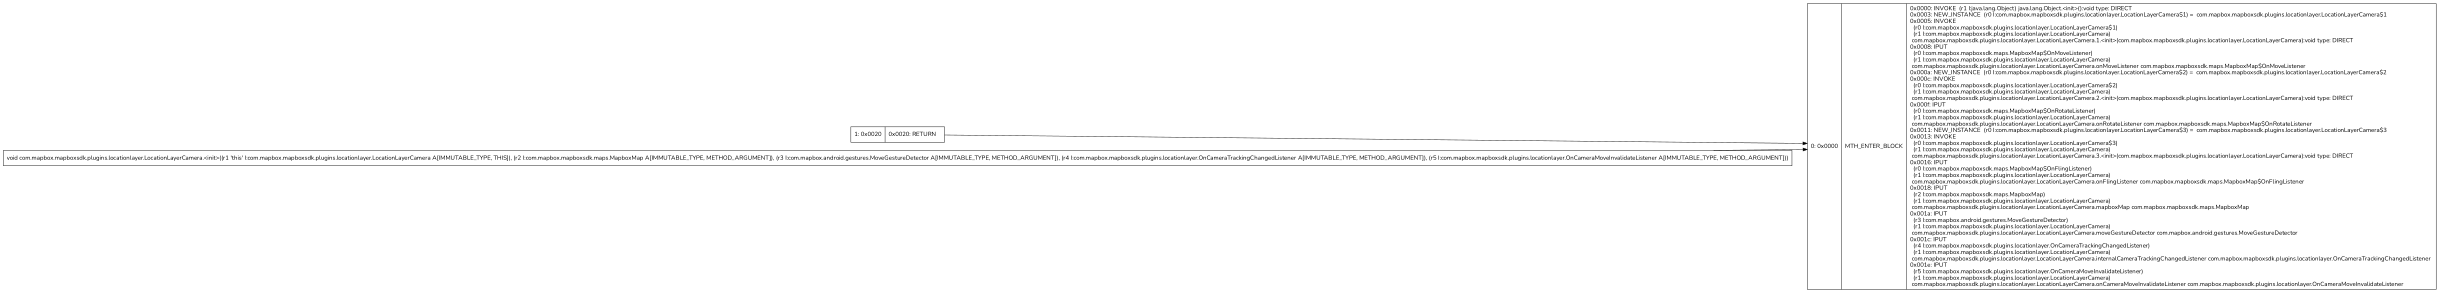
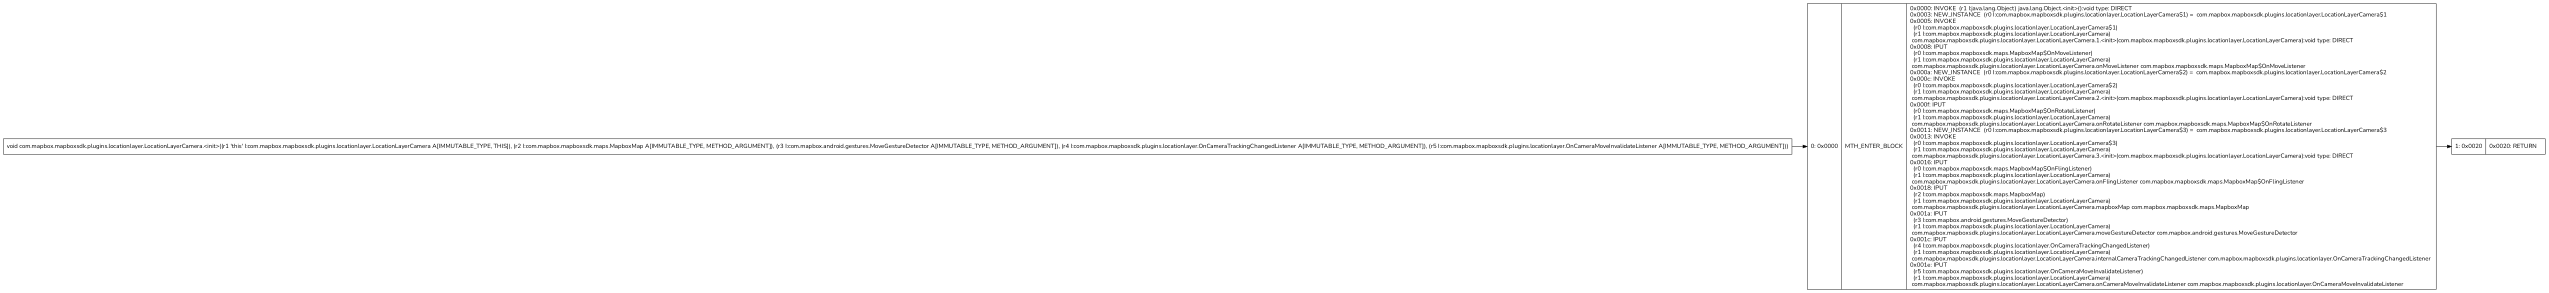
edge "1: 0x0020" -> "0: 0x0000": reversed
